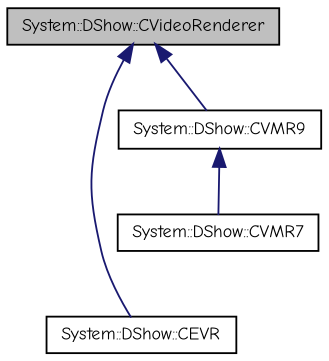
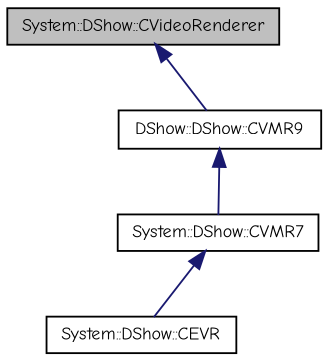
node "System::DShow::CVMR9": label "System::DShow::CVMR9" -> "DShow::DShow::CVMR9"
edge "System::DShow::CEVR" -> "System::DShow::CVideoRenderer": now "System::DShow::CEVR" -> "System::DShow::CVMR7"
